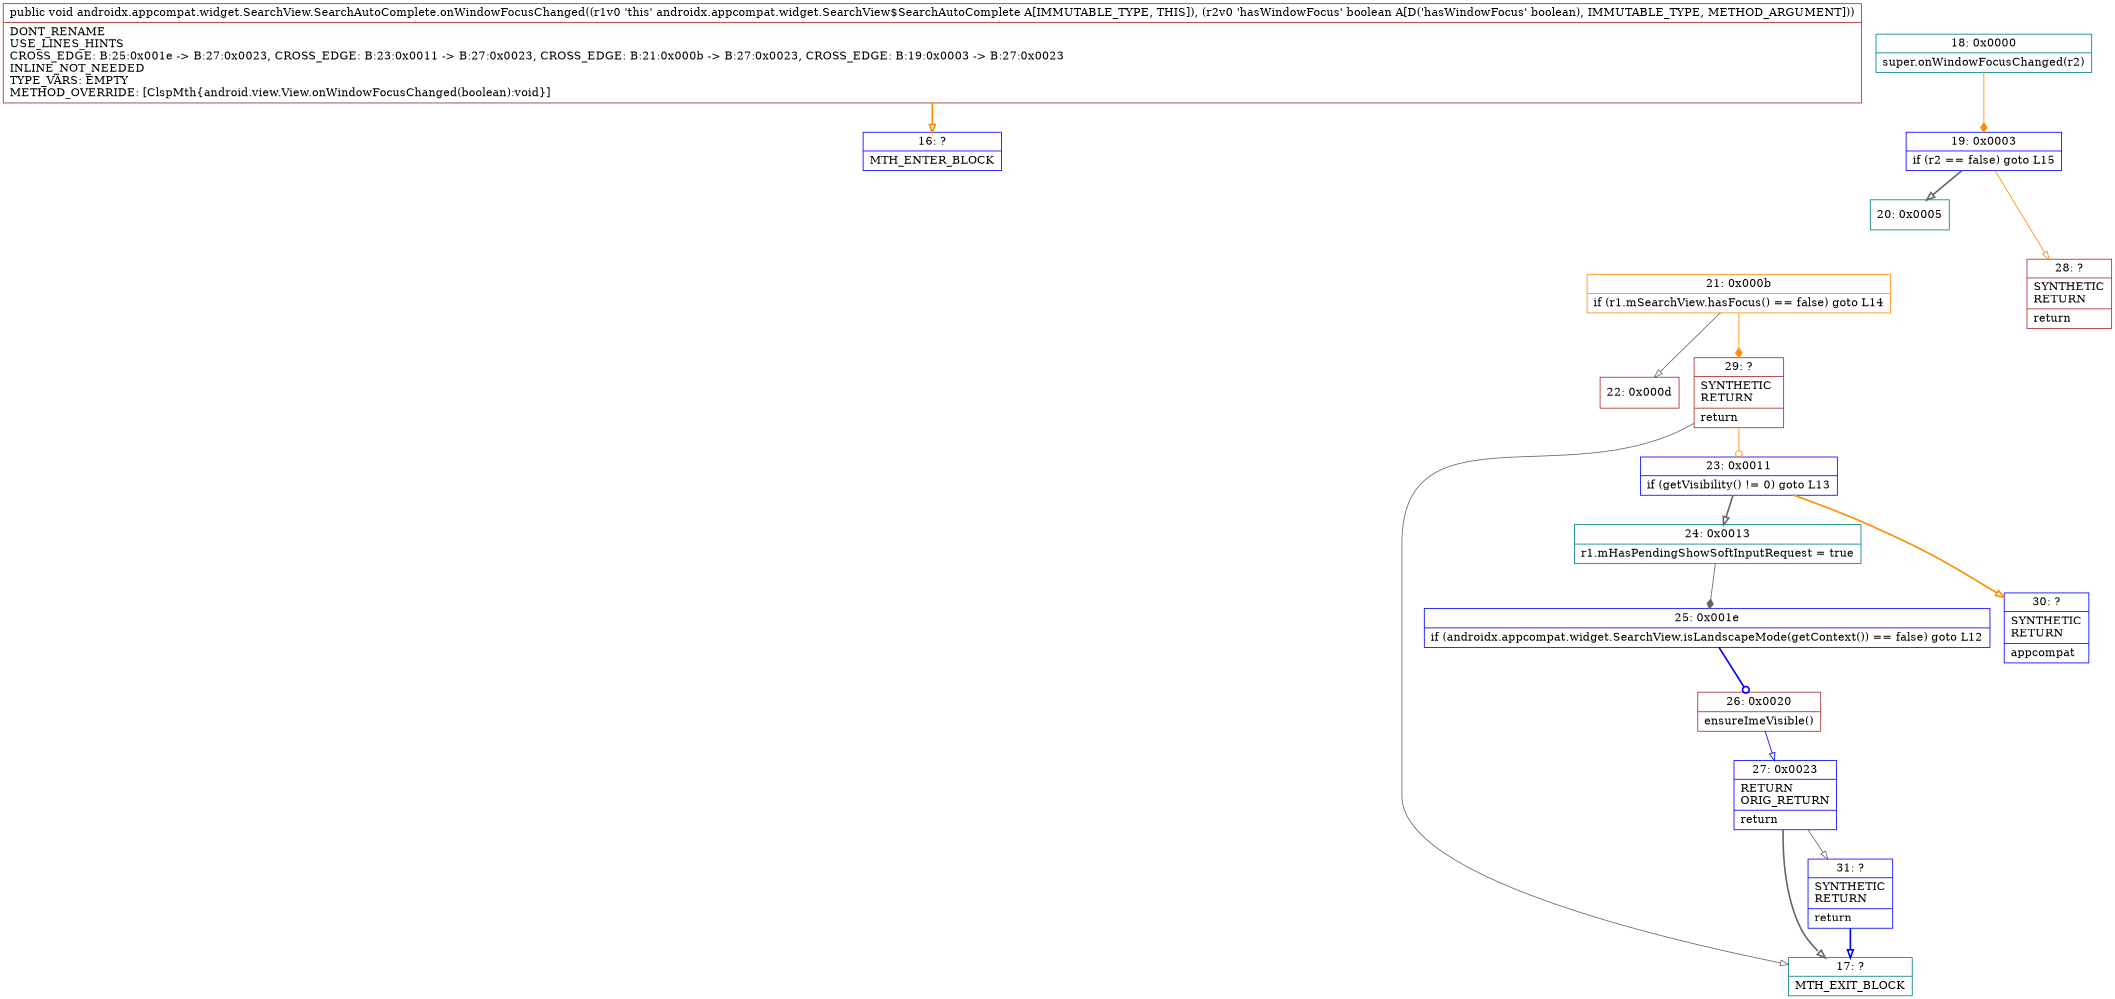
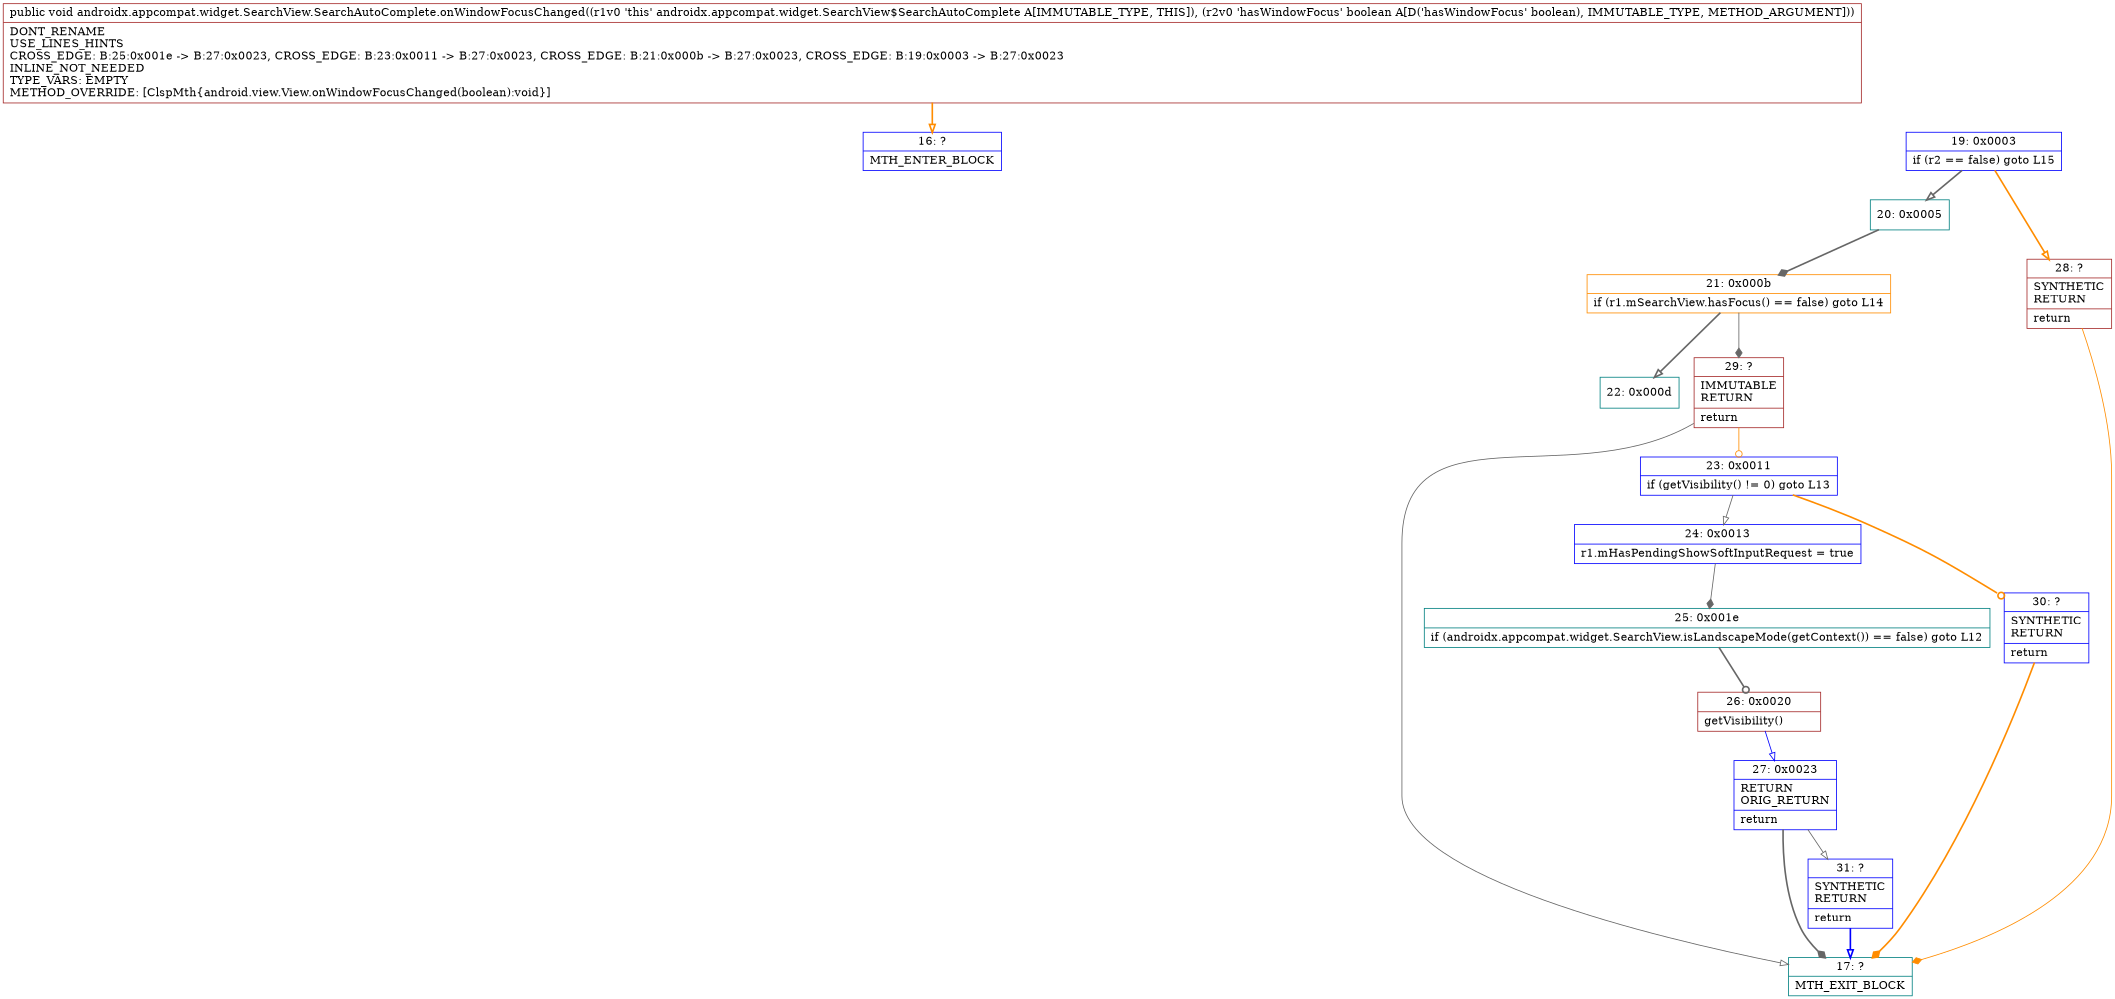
node "18: 0x0000": removed
edge "19: 0x0003" -> "28: ?": style solid -> bold
edge "20: 0x0005" -> "21: 0x000b": added
edge "21: 0x000b" -> "29: ?": color darkorange -> gray40
edge "21: 0x000b" -> "22: 0x000d": style solid -> bold
node "29: ?": text "SYNTHETIC" -> "IMMUTABLE"
node "22: 0x000d": color brown -> teal
edge "23: 0x0011" -> "24: 0x0013": style bold -> solid
edge "23: 0x0011" -> "30: ?": arrowhead onormal -> odot
node "24: 0x0013": color teal -> blue
node "25: 0x001e": color blue -> teal
node "30: ?": text "appcompat" -> "return"
edge "25: 0x001e" -> "26: 0x0020": color blue -> gray40
edge "28: ?" -> "17: ?": added
node "26: 0x0020": text "ensureImeVisible()" -> "getVisibility()"
edge "30: ?" -> "17: ?": added
edge "27: 0x0023" -> "17: ?": arrowhead onormal -> diamond
